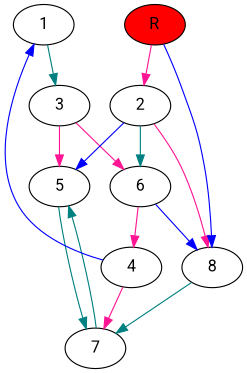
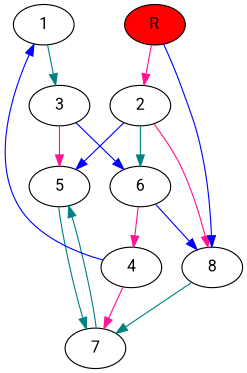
edge "3" -> "6": color deeppink -> blue
